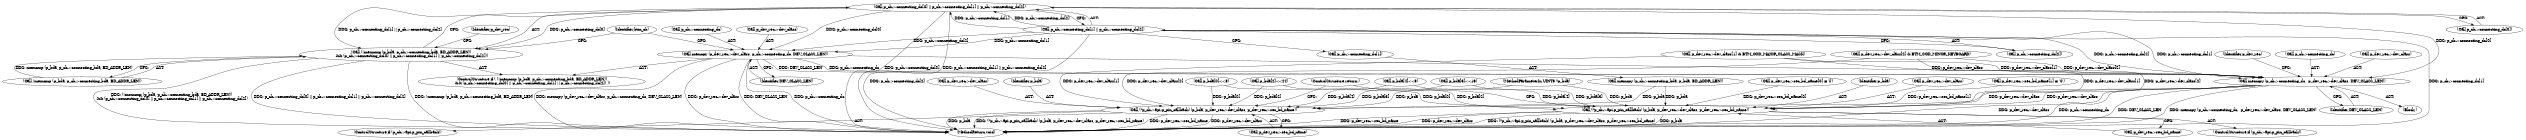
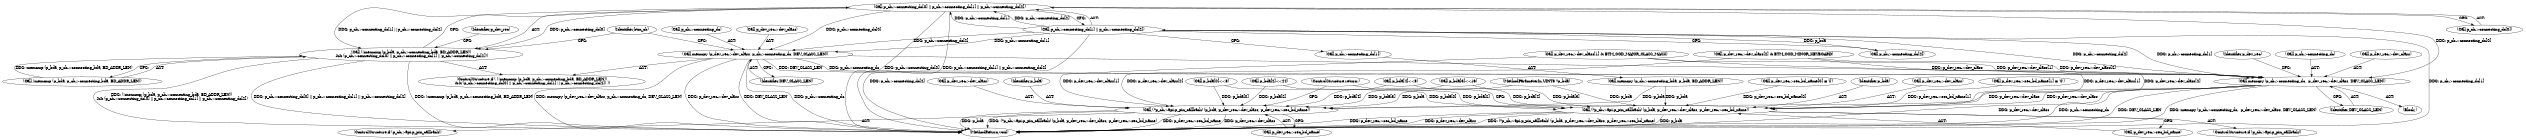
edge "(Call,p_cb->connecting_dc[2])" -> "(Call,p_cb->connecting_dc[1] || p_cb->connecting_dc[2])": label "AST: " -> "DDG: p_bda"
